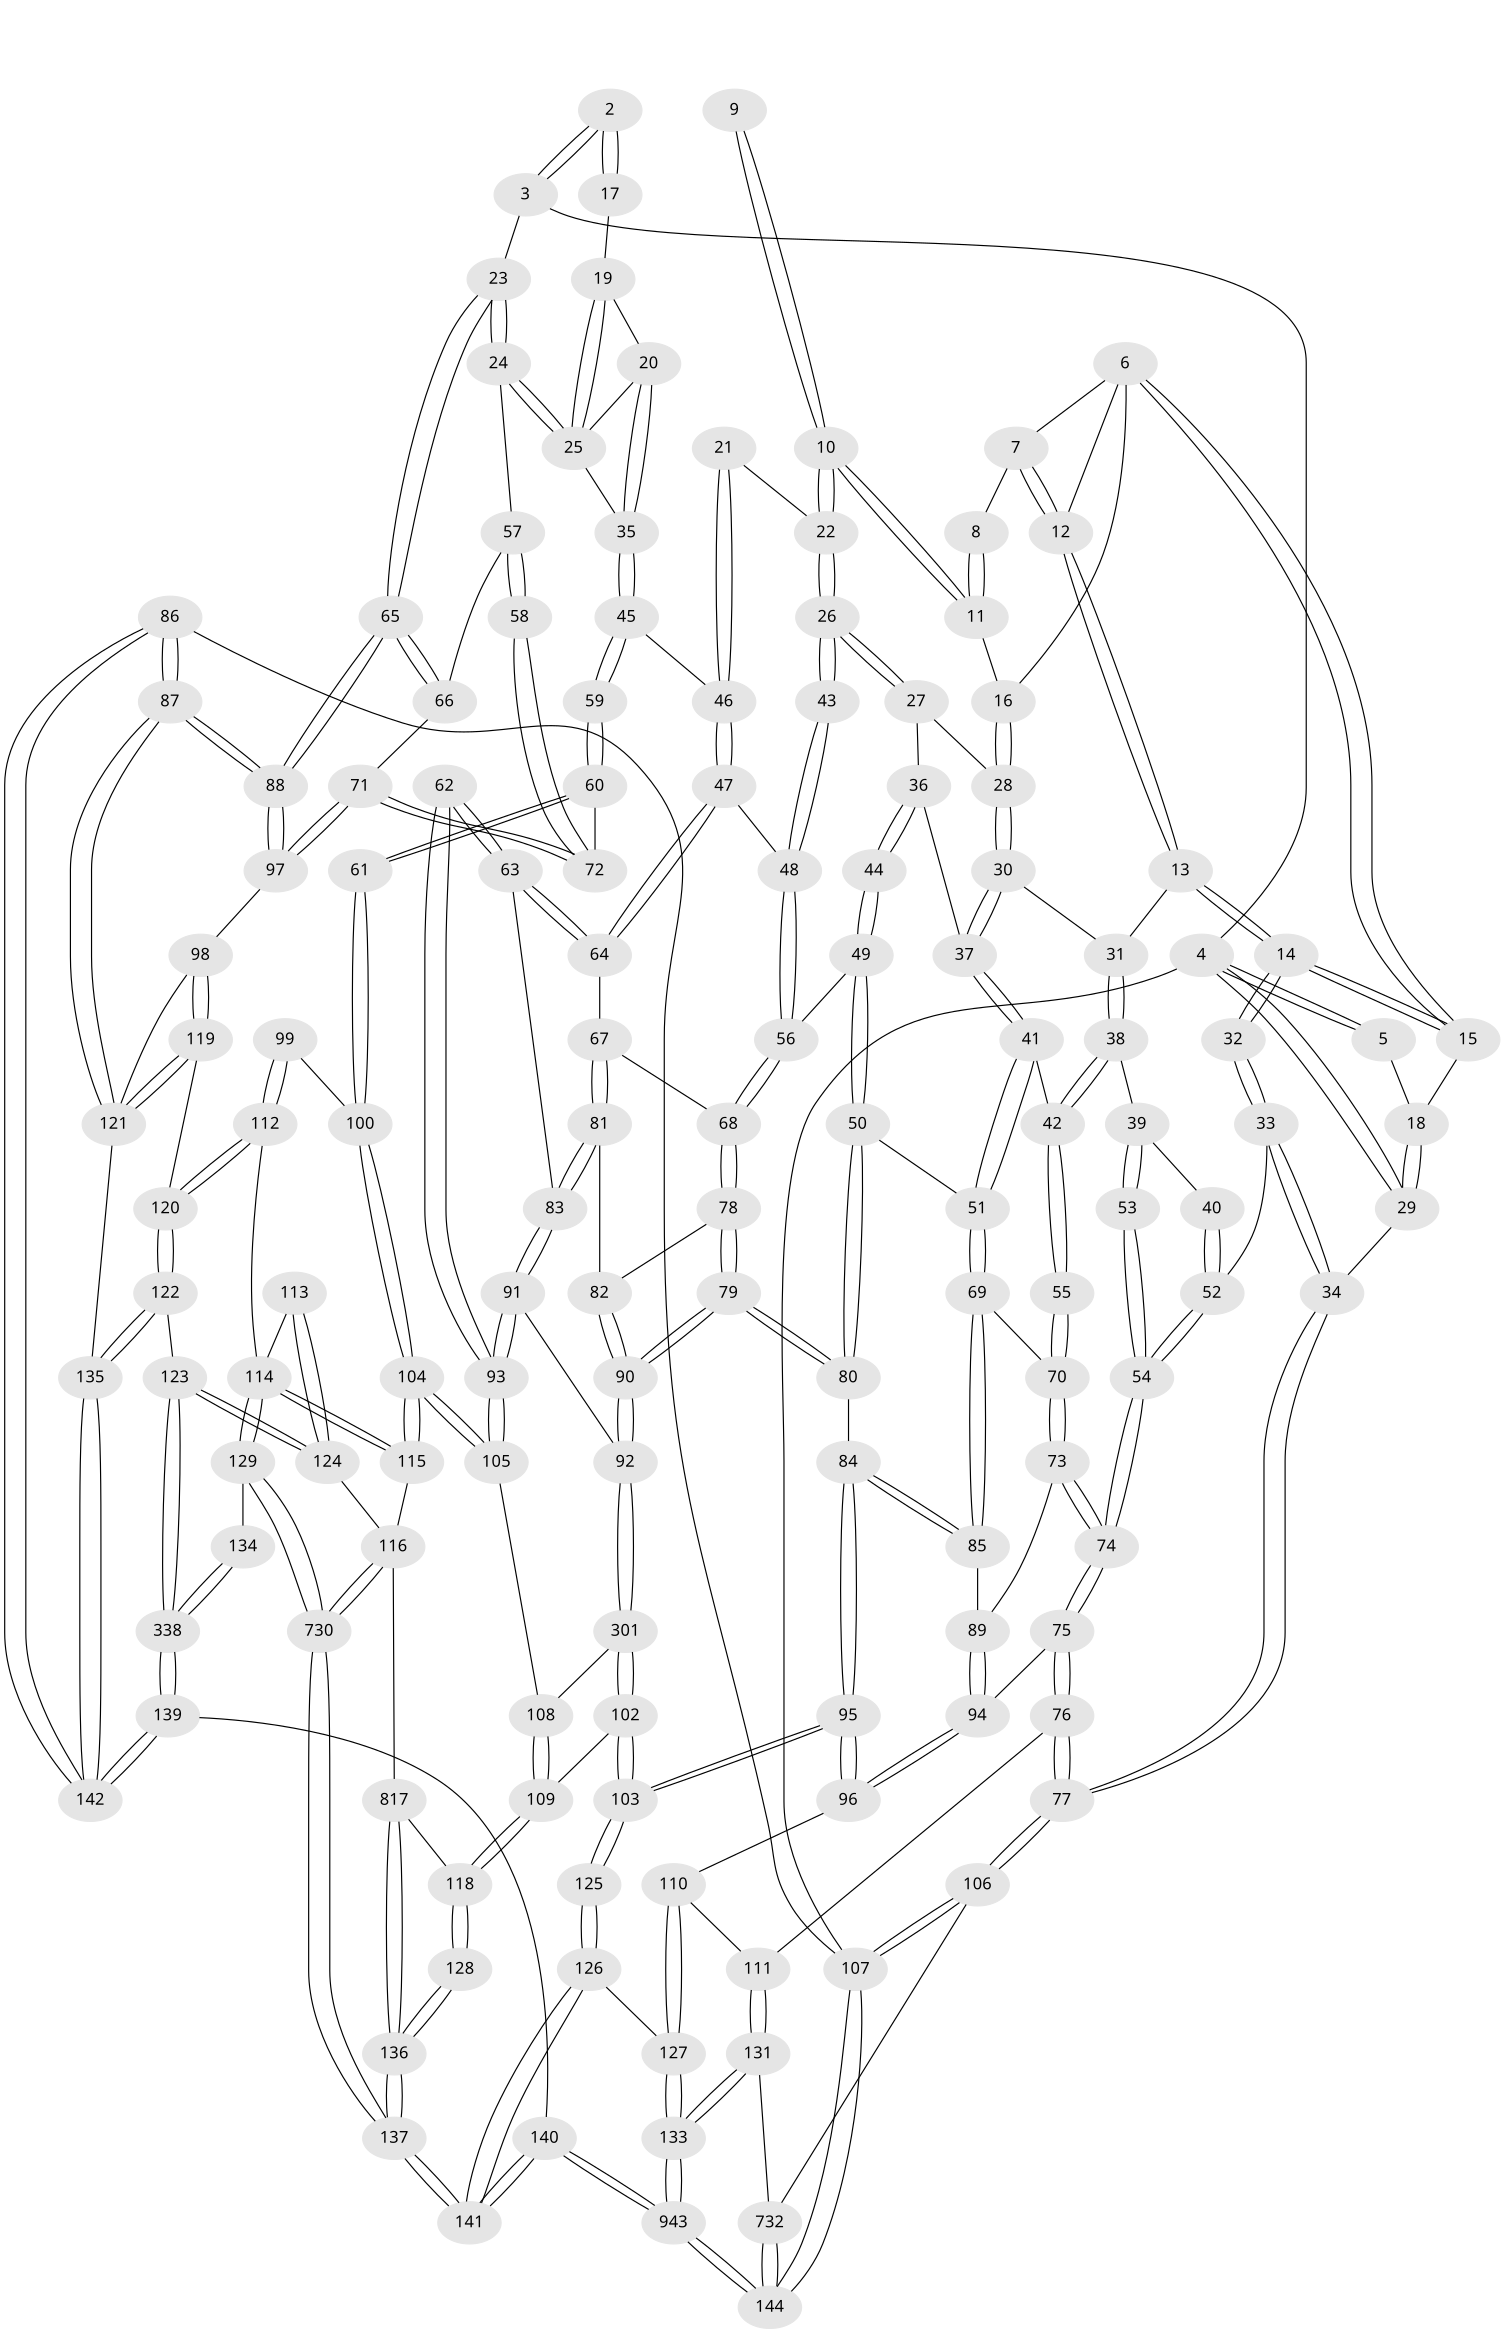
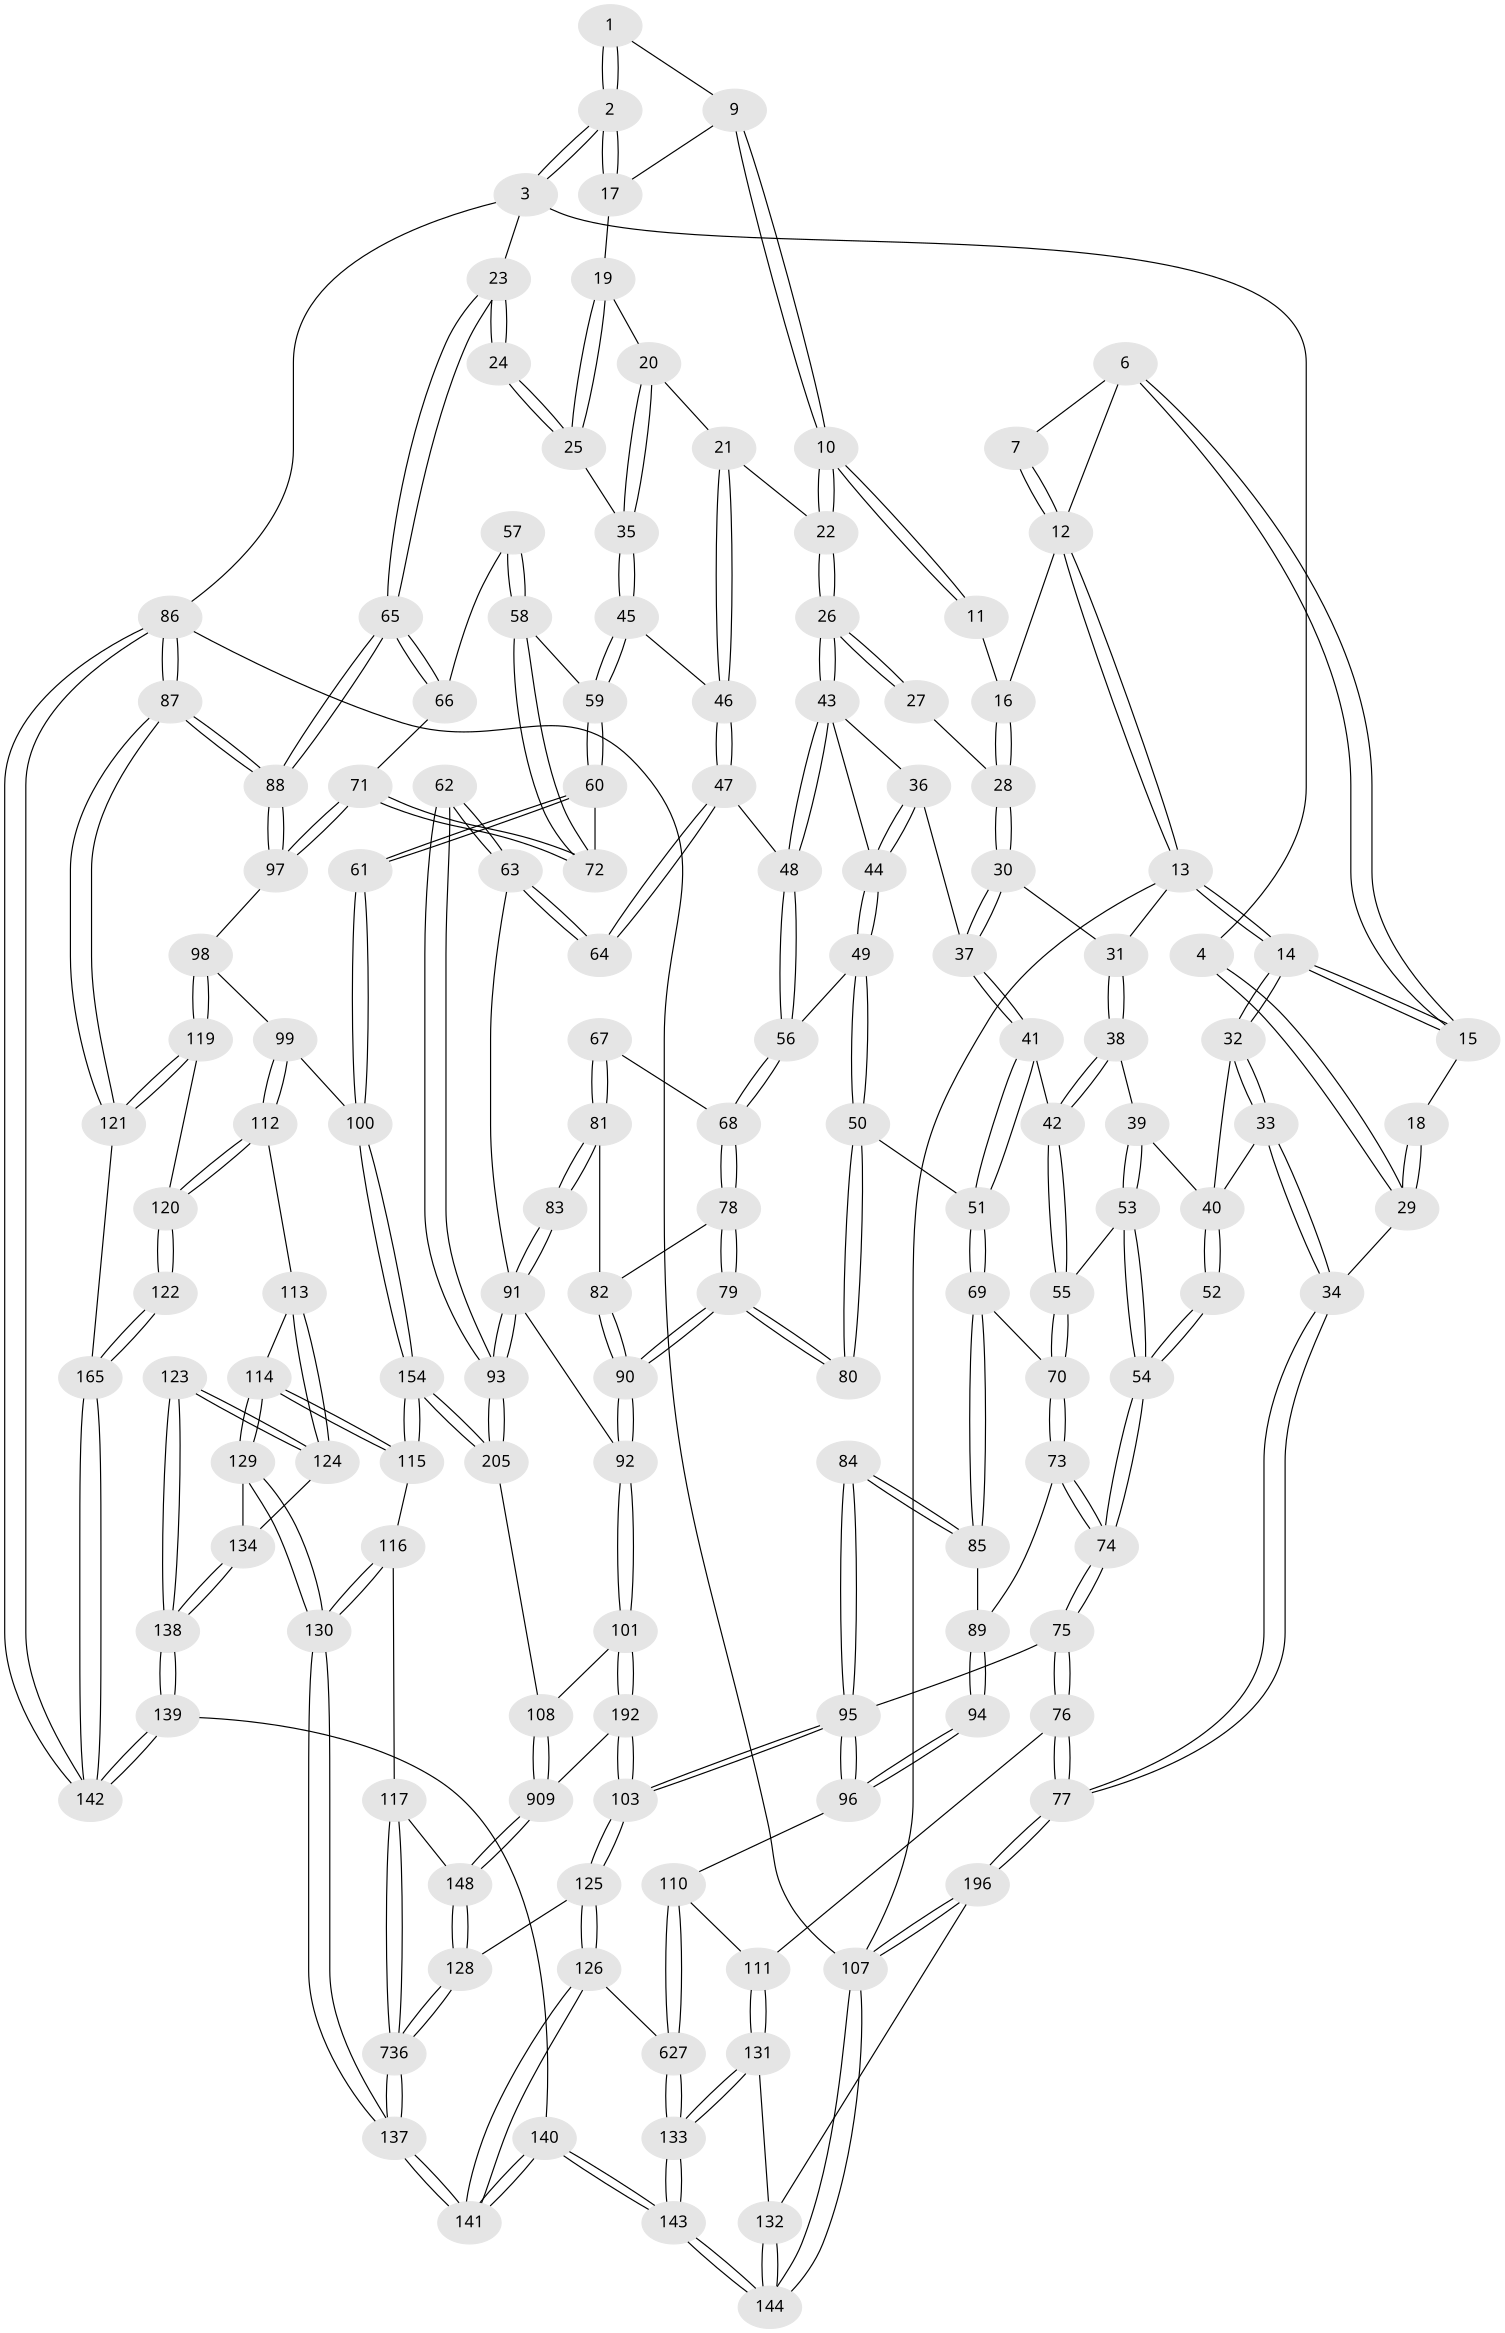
node "1": added
edge "9" -- "17": added
edge "3" -- "86": added
edge "20" -- "25": now "20" -- "21"
edge "24" -- "57": removed
node "8": removed
edge "6" -- "16": now "12" -- "16"
edge "58" -- "59": added
edge "27" -- "36": now "43" -- "36"
edge "43" -- "44": added
edge "64" -- "67": removed
edge "98" -- "121": now "98" -- "99"
edge "63" -- "83": now "63" -- "91"
node "5": removed
edge "32" -- "40": added
edge "33" -- "52": now "33" -- "40"
edge "112" -- "114": now "112" -- "113"
edge "53" -- "55": added
edge "4" -- "107": now "13" -- "107"
edge "122" -- "123": removed
node "135": label "135" -> "165"
node "104": label "104" -> "154"
edge "80" -- "84": removed
node "105": label "105" -> "205"
edge "124" -- "116": now "124" -- "134"
node "338": label "338" -> "138"
node "730": label "730" -> "130"
node "301": label "301" -> "101"
edge "75" -- "94": now "75" -- "95"
node "102": label "102" -> "192"
node "817": label "817" -> "117"
node "109": label "109" -> "909"
node "118": label "118" -> "148"
node "106": label "106" -> "196"
edge "125" -- "128": added
node "136": label "136" -> "736"
node "127": label "127" -> "627"
node "943": label "943" -> "143"
node "732": label "732" -> "132"
